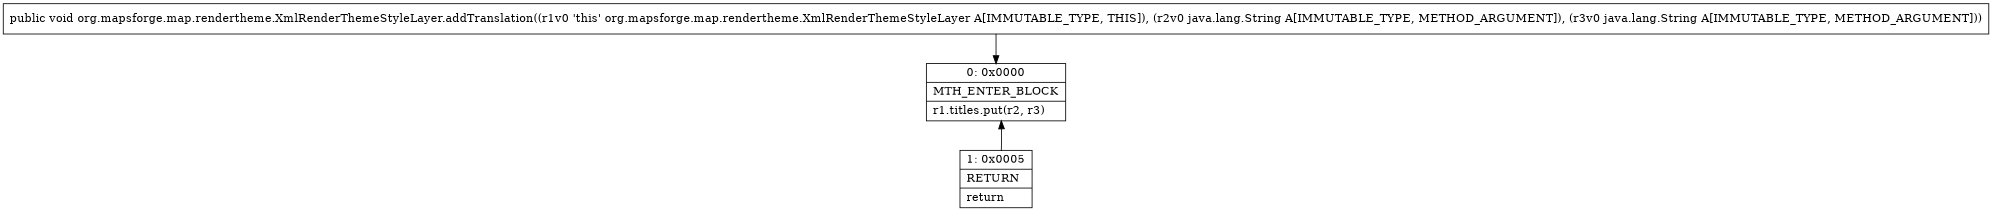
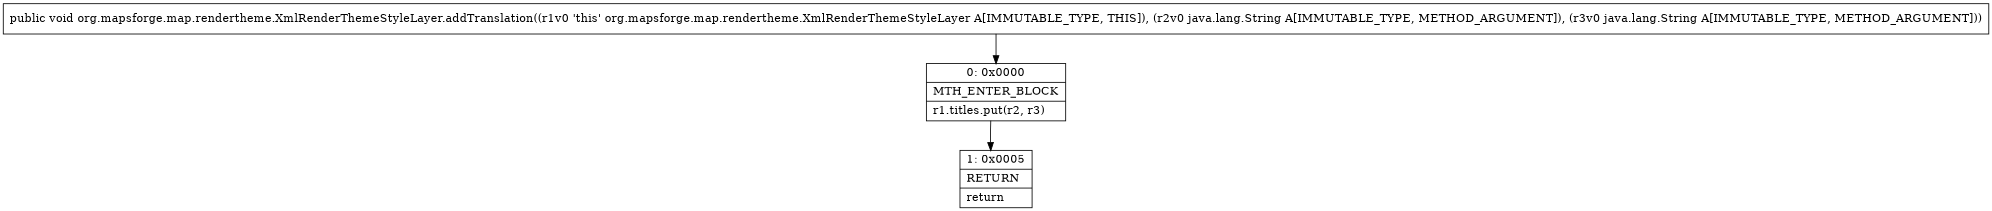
edge "1: 0x0005" -> "0: 0x0000": reversed
